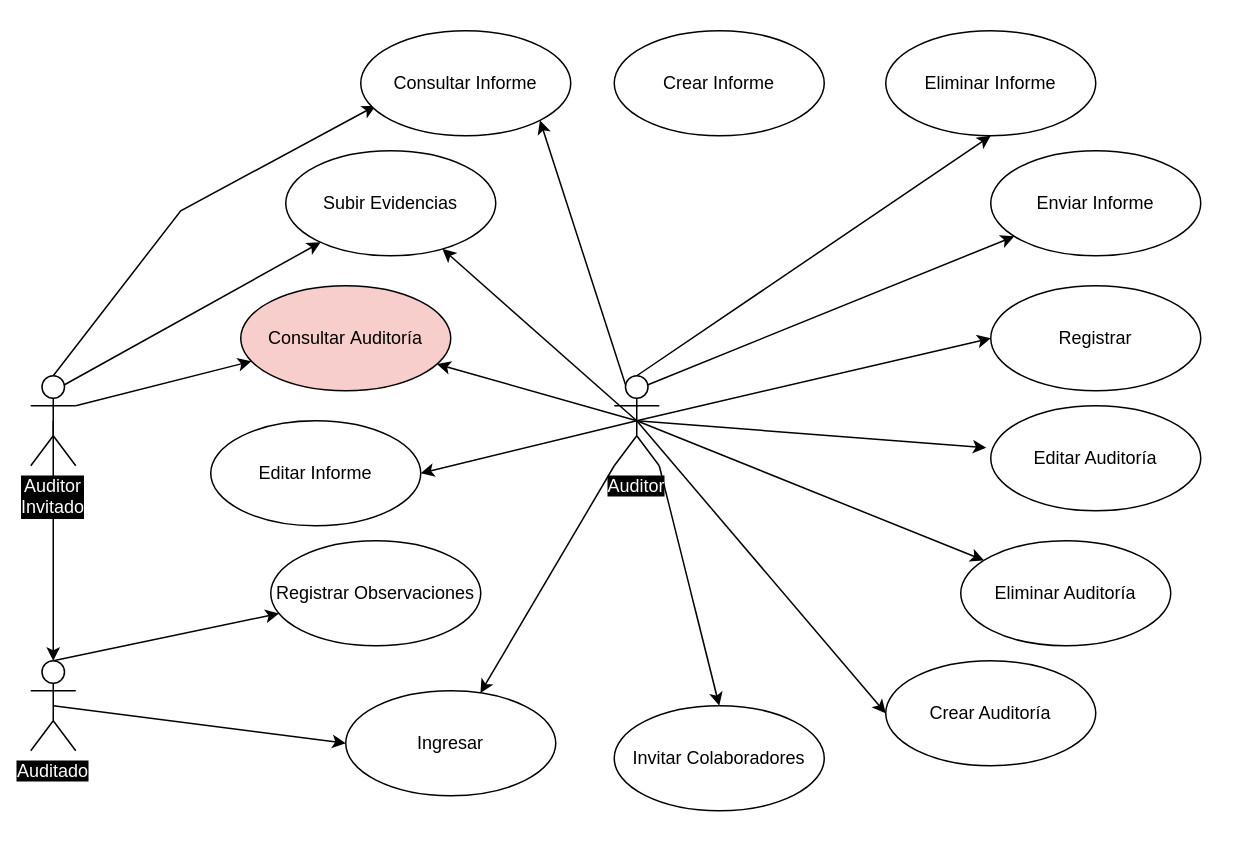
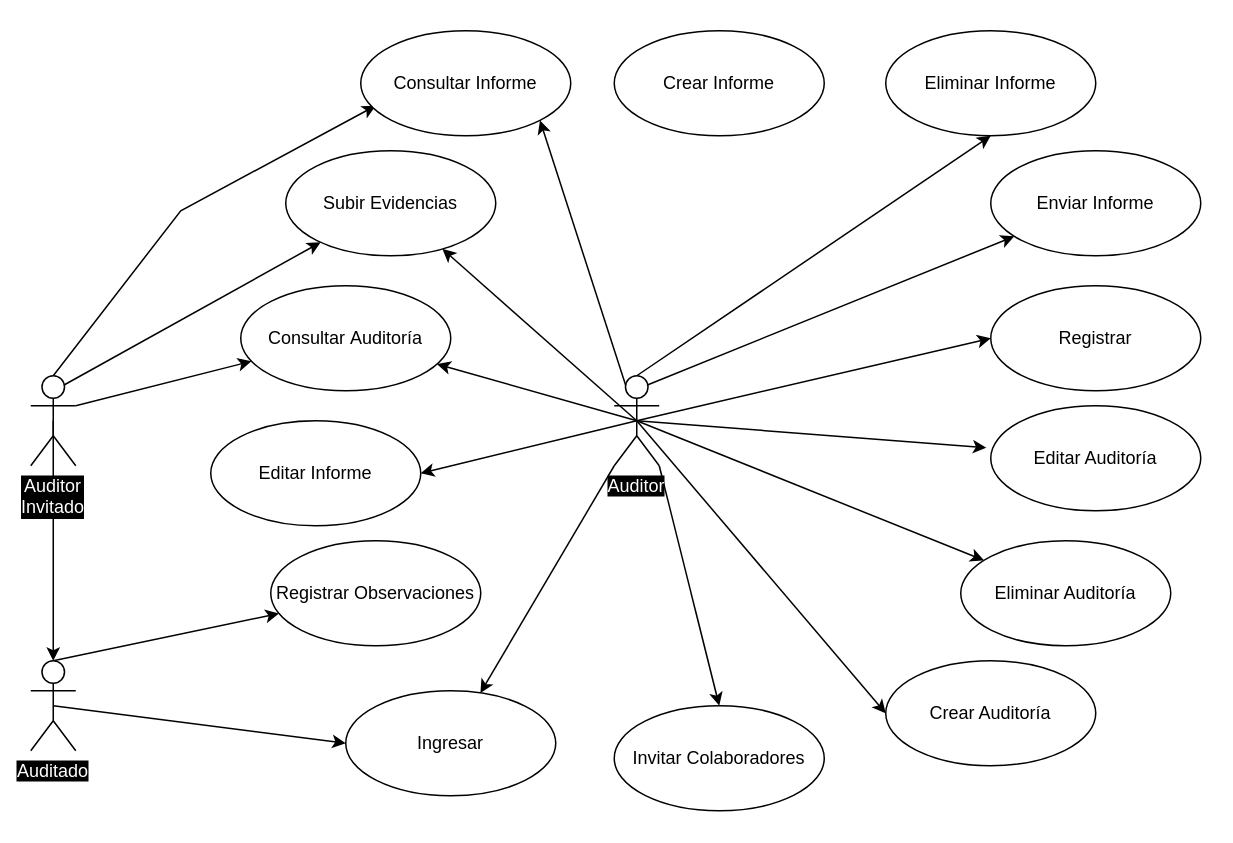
node "Consultar Auditoría": fillcolor #f8cecc -> #ffffff
